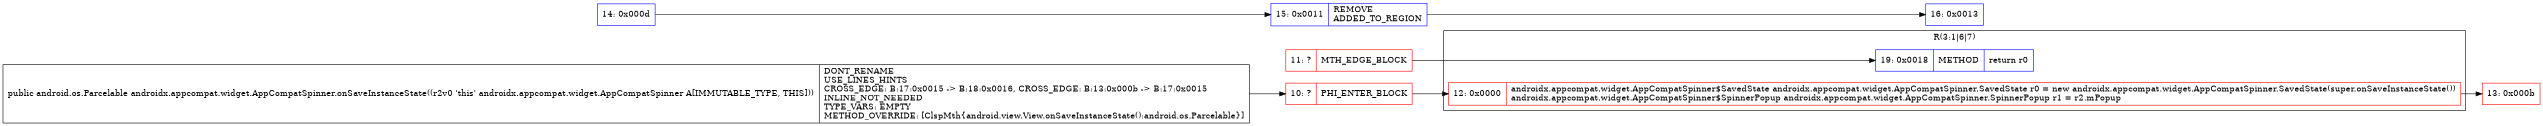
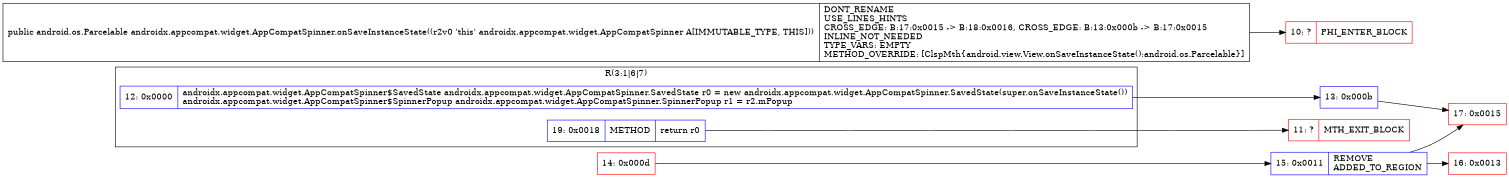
node "14: 0x000d": color blue -> red
node "16: 0x0013": color blue -> red
node "11: ?": text "MTH_EDGE_BLOCK" -> "MTH_EXIT_BLOCK"
edge "11: ?" -> "19: 0x0018": reversed
edge "10: ?" -> "12: 0x0000": removed
node "12: 0x0000": color red -> blue
node "13: 0x000b": color red -> blue
node "17: 0x0015": added
